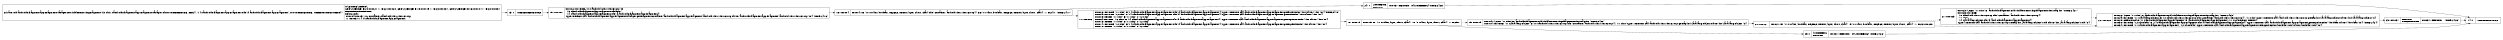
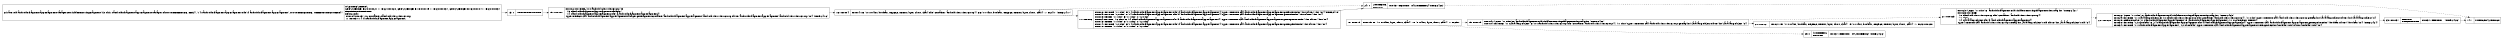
edge "24: ?" -> "14: ?": style solid -> dashed
edge "16: 0x0004" -> "24: ?": style solid -> dashed
node "13: ?": text "MTH_ENTER_BLOCK" -> "MTH_ENTER_INLINE"
node "14: ?": text "MTH_EXIT_BLOCK" -> "MTH_CROSS_BLOCK"
edge "20: 0x0021" -> "21: 0x0023": now "19: 0x001b" -> "21: 0x0023"
edge "17: 0x0006" -> "18: 0x0019": now "17: 0x0006" -> "24: ?"
edge "20: 0x0021" -> "22: 0x0028": removed
edge "18: 0x0019" -> "25: ?": style solid -> dashed
edge "25: ?" -> "14: ?": removed
